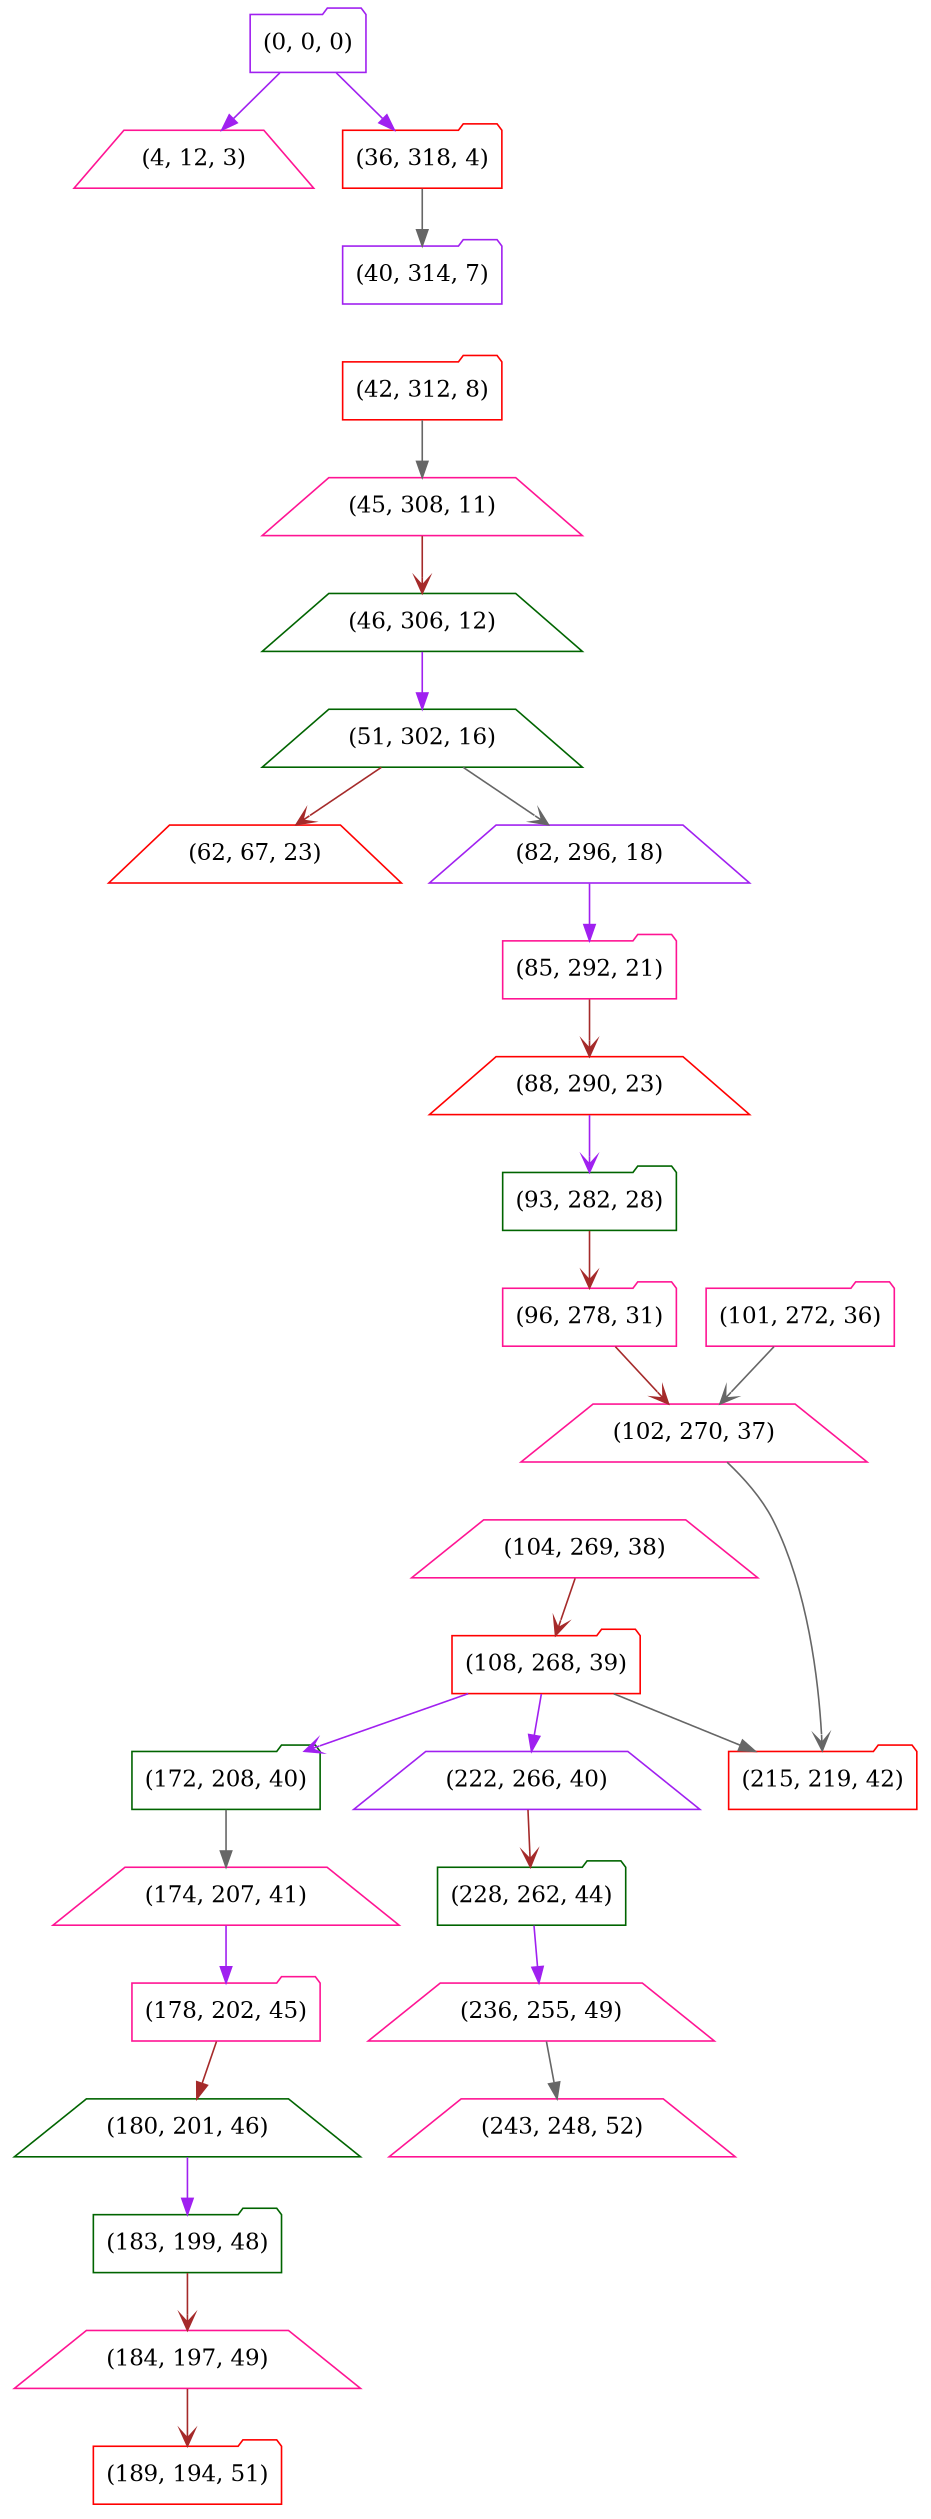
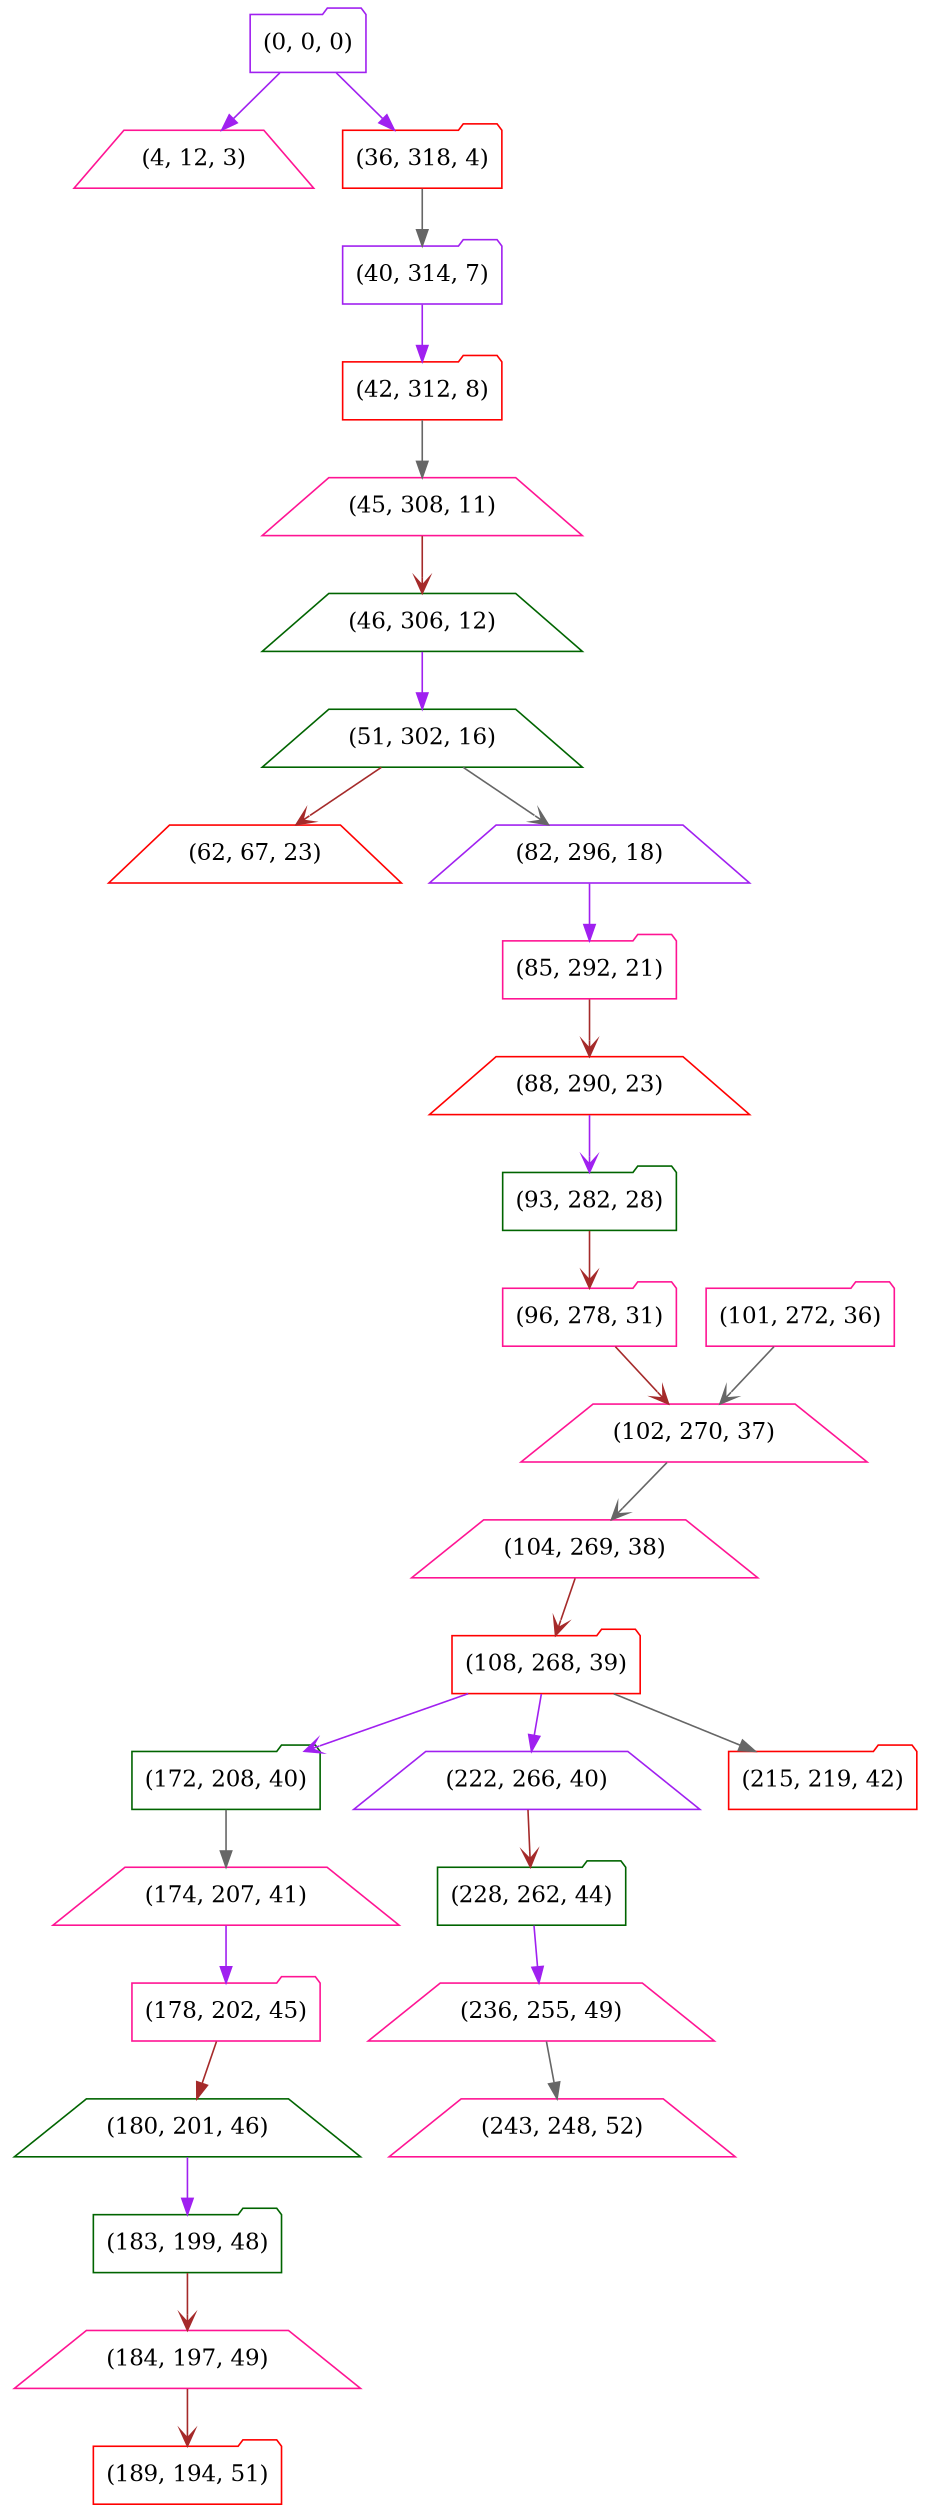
edge "(40, 314, 7)" -> "(42, 312, 8)": added
edge "(102, 270, 37)" -> "(215, 219, 42)": now "(102, 270, 37)" -> "(104, 269, 38)"
